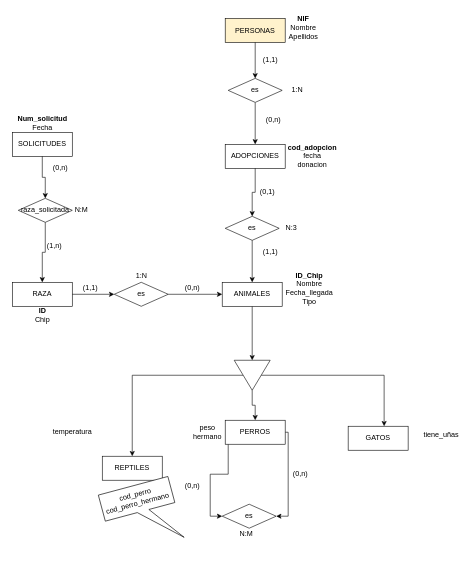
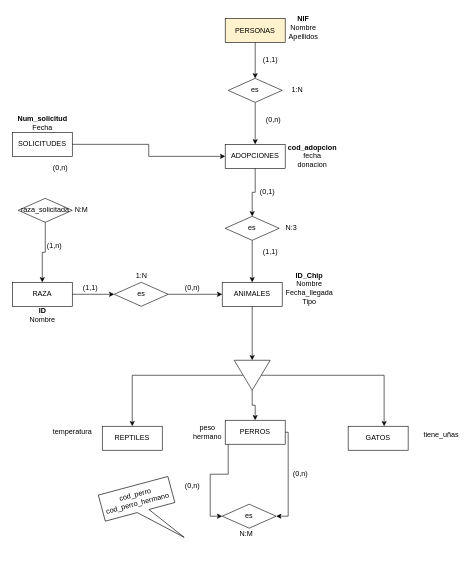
edge "SOLICITUDES" -> "raza_solicitada": now "SOLICITUDES" -> "ADOPCIONES"
node "ID Chip": label "ID Chip" -> "ID Nombre"
node "REPTILES": moved (132, 468) -> (132, 438)
